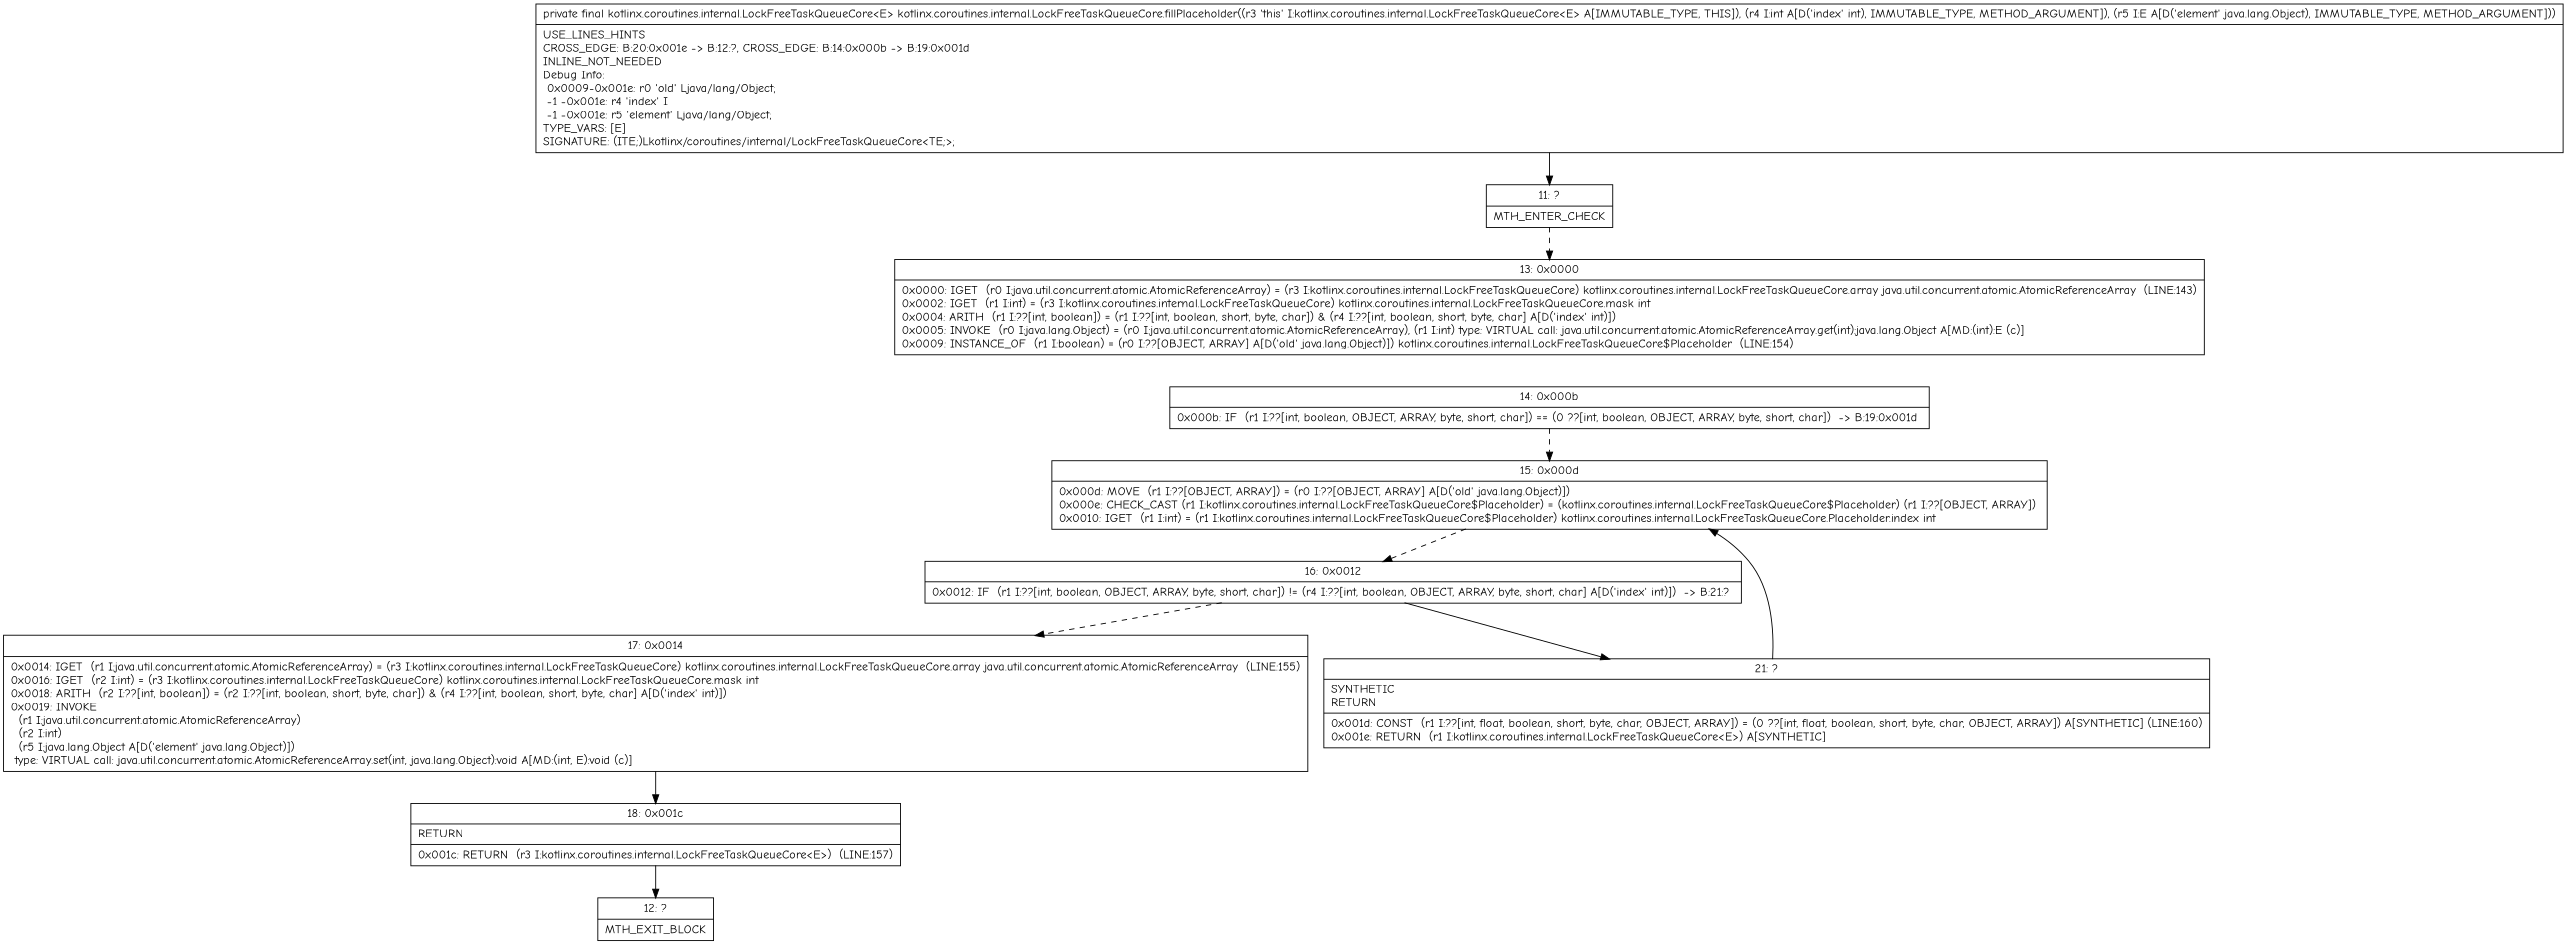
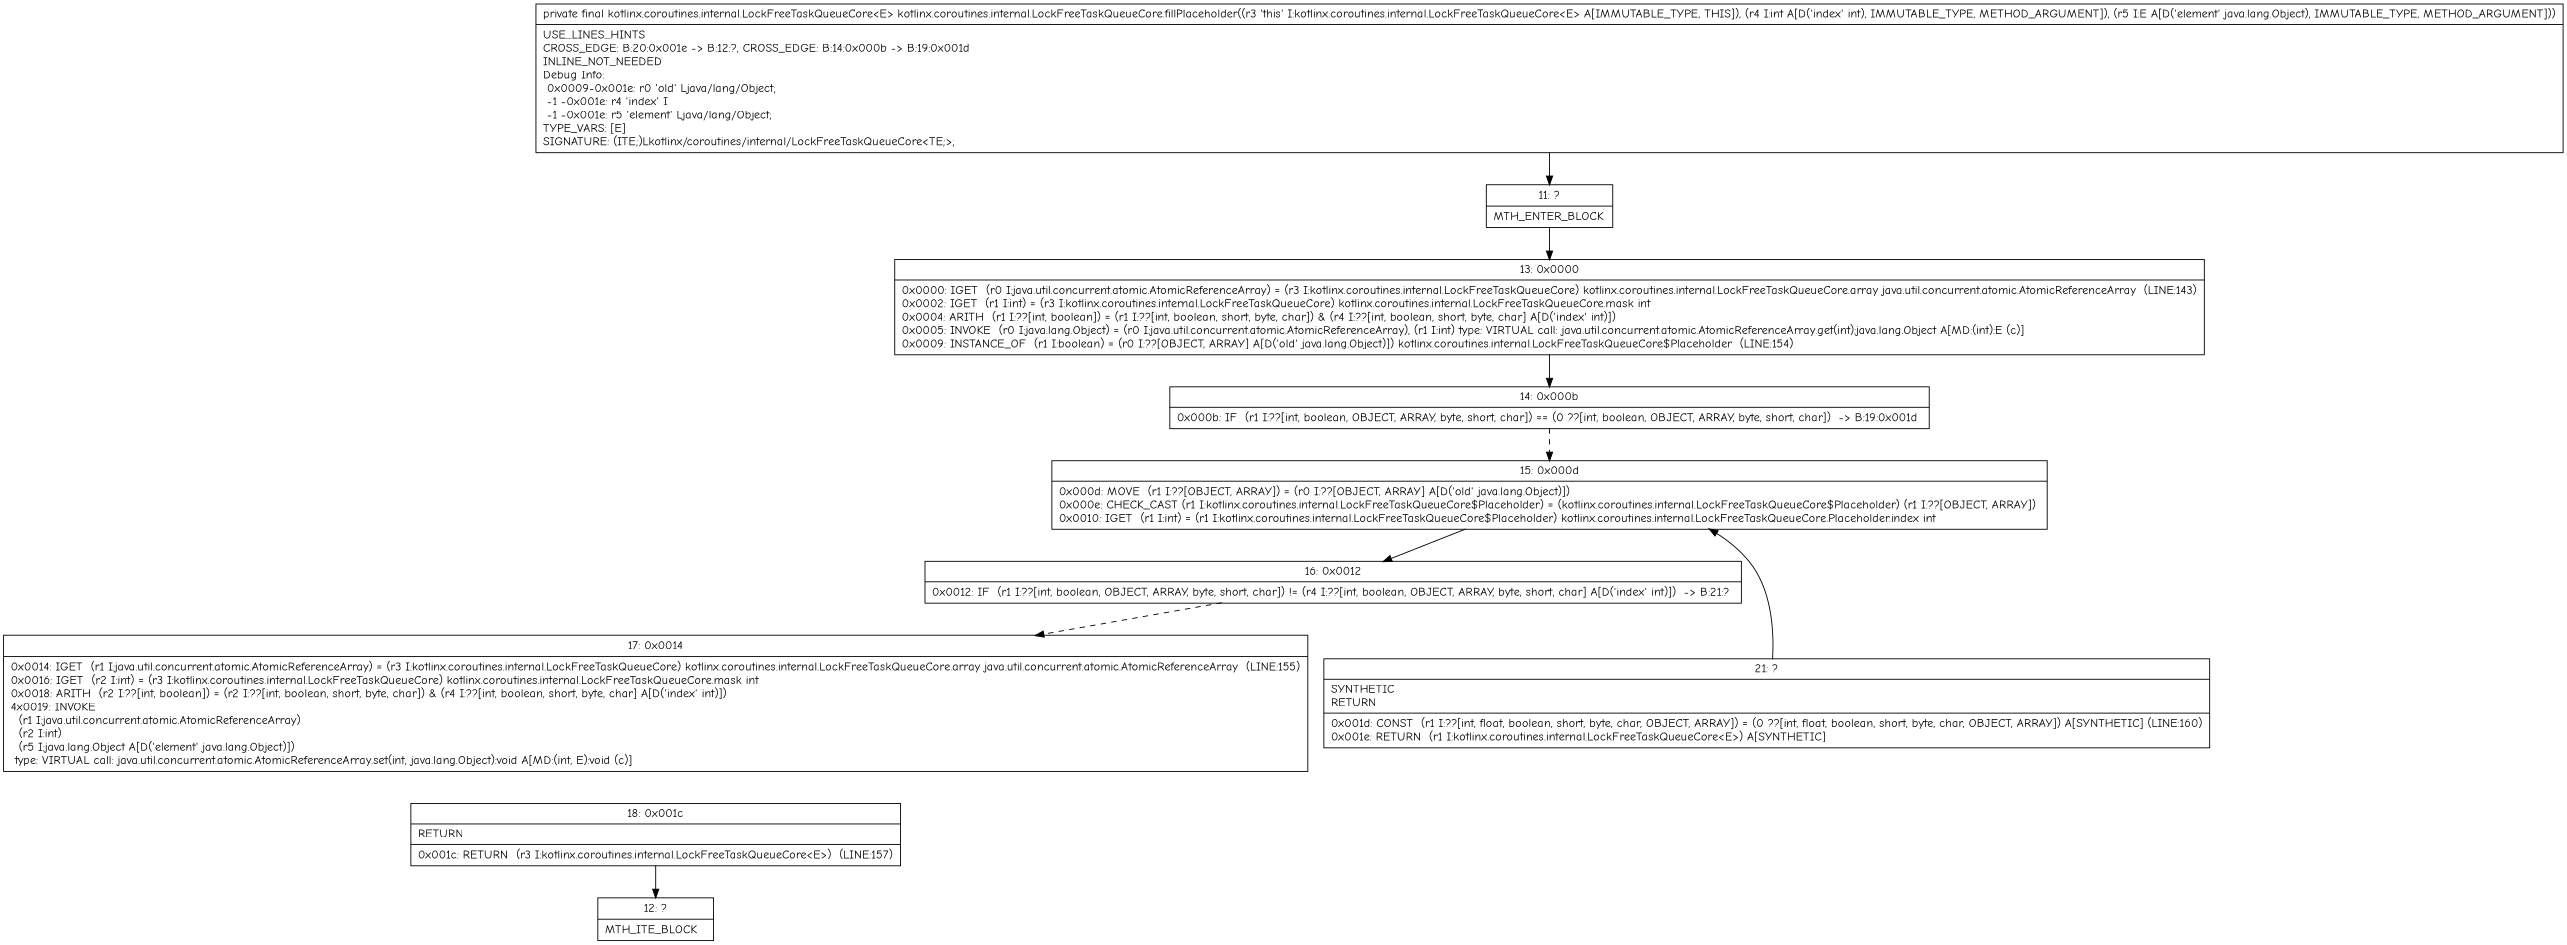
node "11: ?": text "MTH_ENTER_CHECK" -> "MTH_ENTER_BLOCK"
edge "11: ?" -> "13: 0x0000": style dashed -> solid
edge "13: 0x0000" -> "14: 0x000b": added
edge "15: 0x000d" -> "16: 0x0012": style dashed -> solid
edge "16: 0x0012" -> "21: ?": removed
node "17: 0x0014": text "0x0019: INVOKE" -> "4x0019: INVOKE"
edge "17: 0x0014" -> "18: 0x001c": removed
node "12: ?": text "MTH_EXIT_BLOCK" -> "MTH_ITE_BLOCK"
